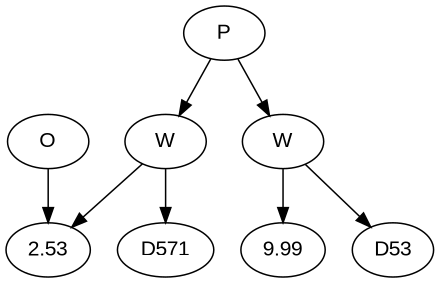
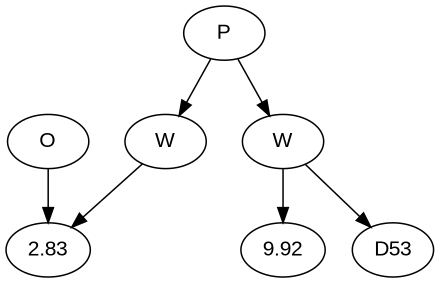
node "2.53": label "2.53" -> "2.83"
node "D571": removed
node "9.99": label "9.99" -> "9.92"
